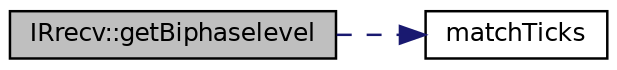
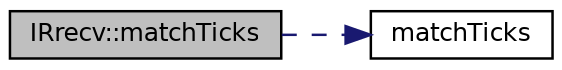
node "IRrecv::getBiphaselevel": label "IRrecv::getBiphaselevel" -> "IRrecv::matchTicks"
